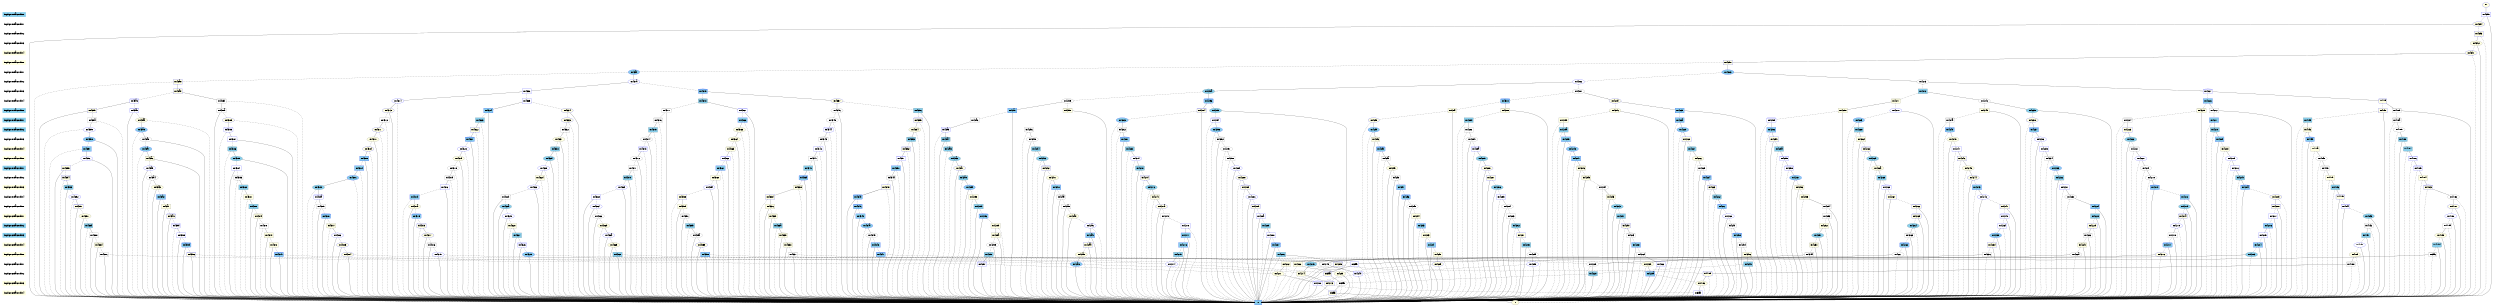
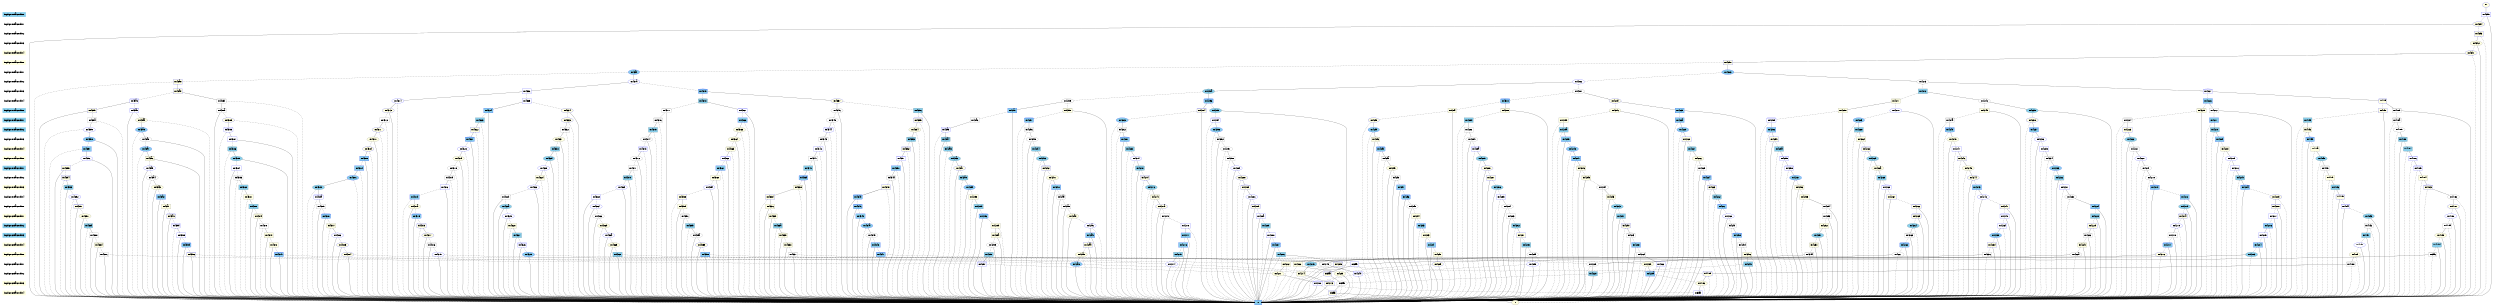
node "0x42b7": added
node "0x41f9": fillcolor white -> skyblue
